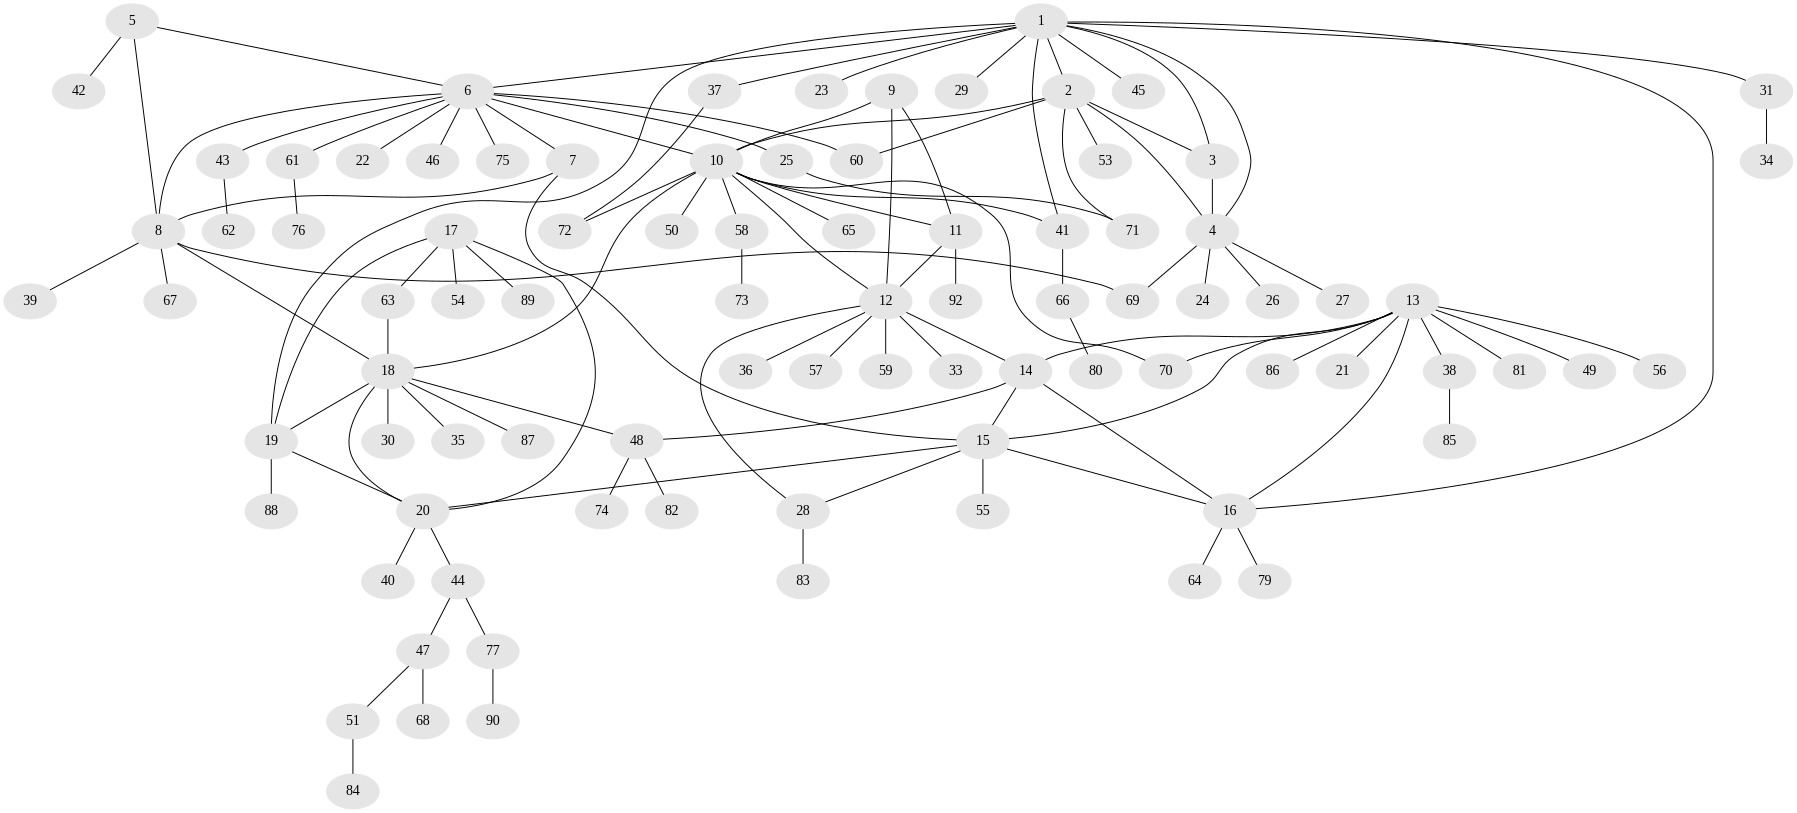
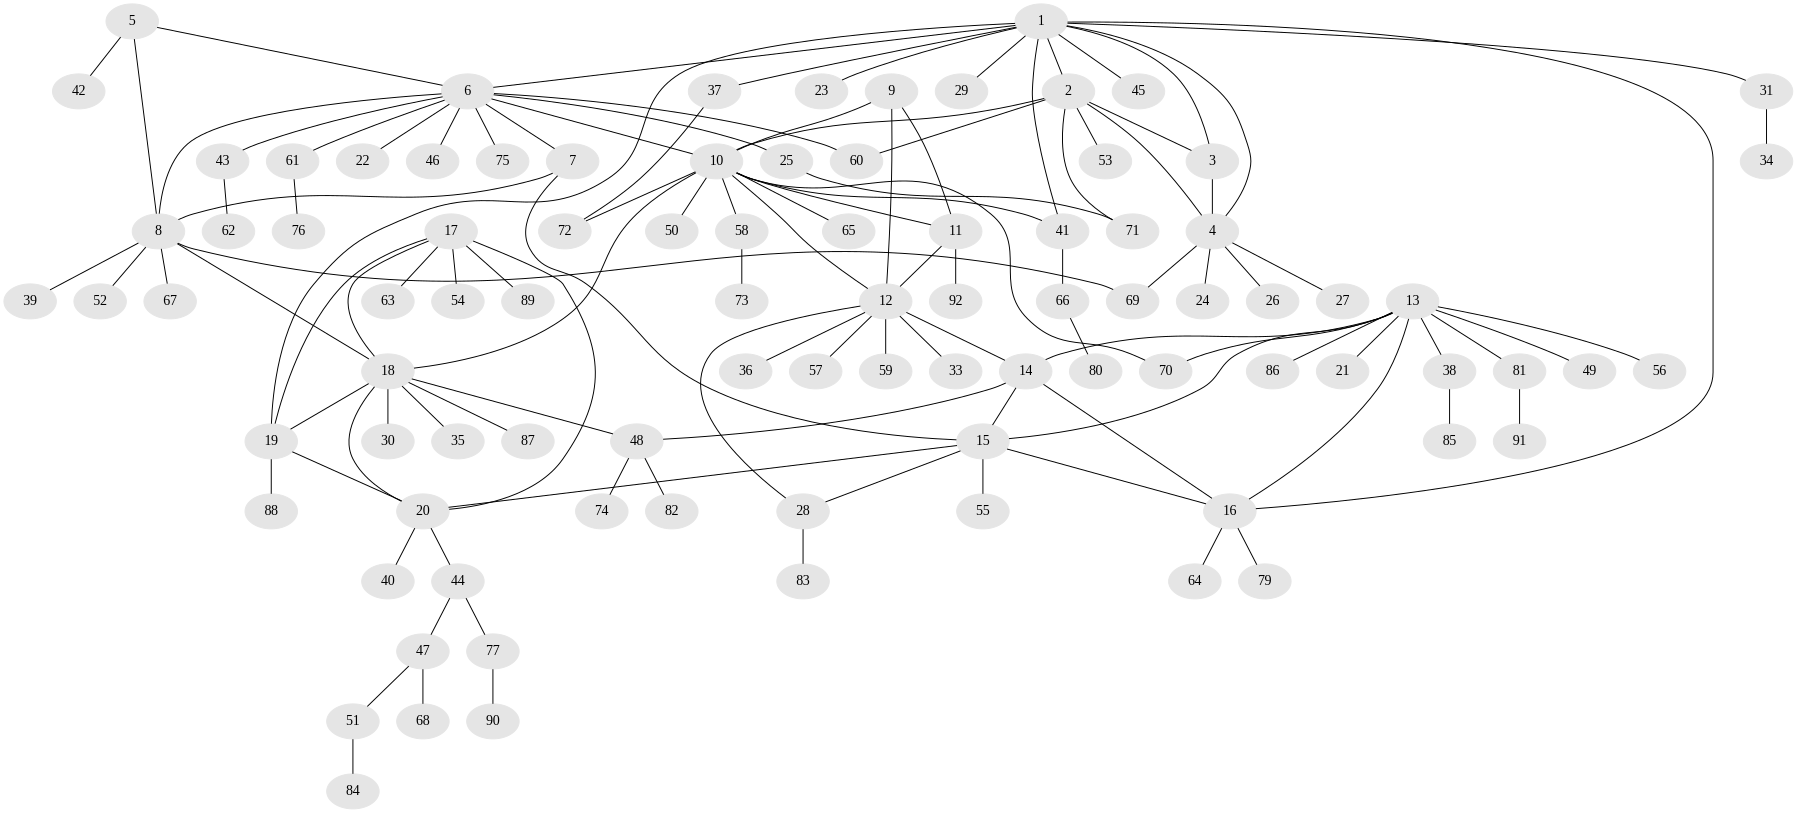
node "52": added
edge "63" -- "18": now "17" -- "18"
node "91": added
